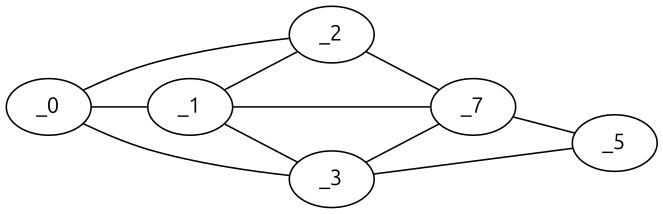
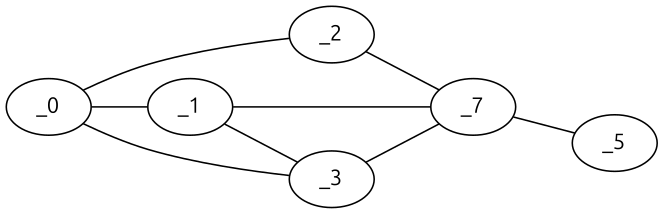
edge "_2" -- "_1": removed
edge "_5" -- "_3": removed
